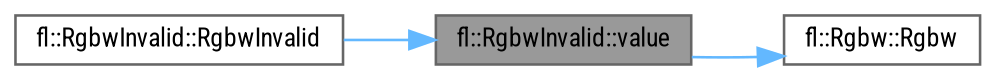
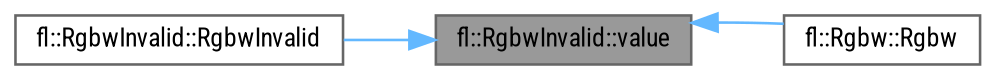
edge "fl::RgbwInvalid::value" -> "fl::Rgbw::Rgbw": reversed
